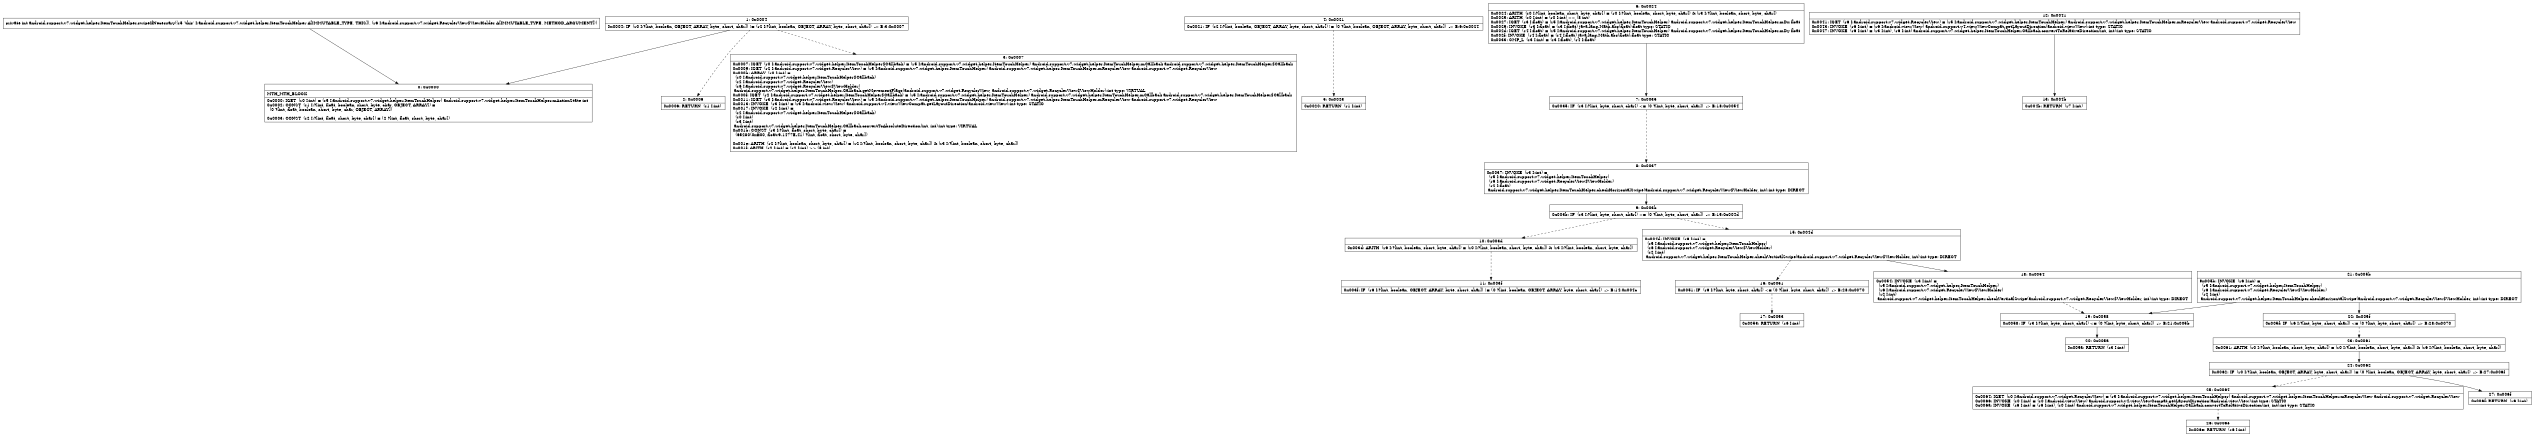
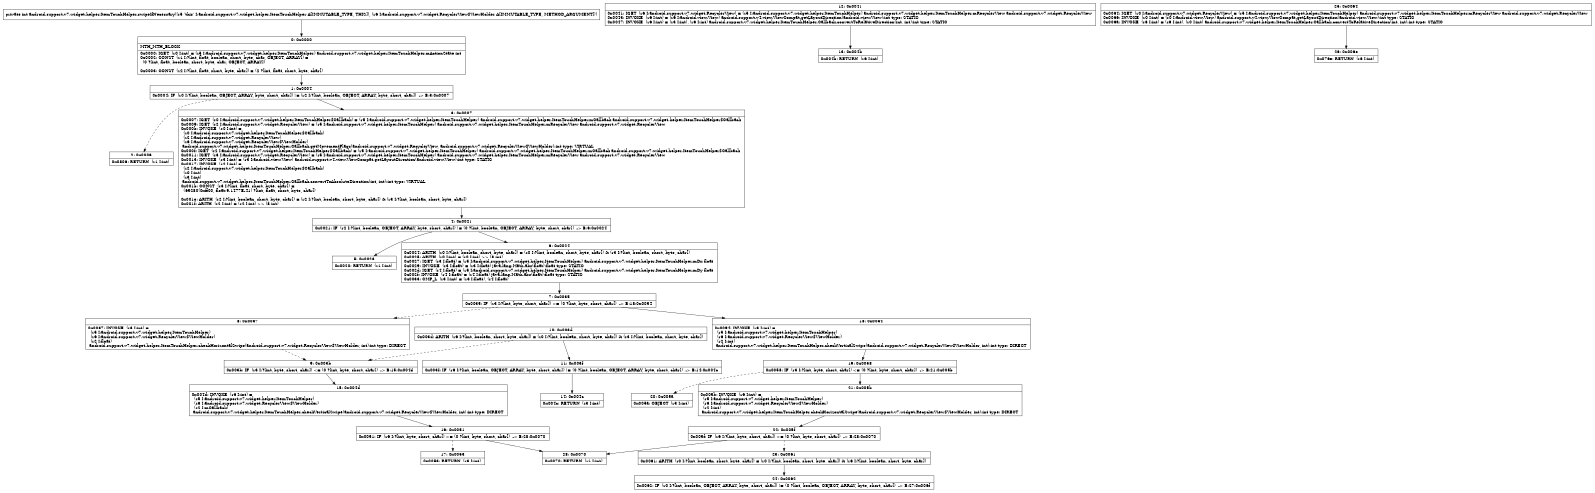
edge "1: 0x0004" -> "3: 0x0007": style dashed -> solid
edge "1: 0x0004" -> "0: 0x0000": reversed
edge "4: 0x0021" -> "5: 0x0023": style dashed -> solid
node "3: 0x0007": text "0x000b: ARRAY  (r0 I:int) =" -> "0x000b: INVOKE  (r0 I:int) ="
node "2: 0x0006": text "0x0006: RETURN  (r1 I:int)" -> "0x0806: RETURN  (r1 I:int)"
node "13: 0x004b": text "0x004b: RETURN  (r7 I:int)" -> "0x004b: RETURN  (r6 I:int)"
edge "8: 0x0037" -> "9: 0x003b": style solid -> dashed
edge "3: 0x0007" -> "4: 0x0021": added
edge "9: 0x003b" -> "15: 0x004d": style dashed -> solid
edge "9: 0x003b" -> "10: 0x003d": reversed
edge "4: 0x0021" -> "6: 0x0024": added
node "15: 0x004d": text "(r2 I:int)" -> "(r2 I:mCallback)"
edge "10: 0x003d" -> "11: 0x003f": style dashed -> solid
edge "15: 0x004d" -> "18: 0x0054": now "7: 0x0035" -> "18: 0x0054"
edge "15: 0x004d" -> "16: 0x0051": style dashed -> solid
node "18: 0x0054": text "0x0054: INVOKE  (r3 I:int) =" -> "0x0094: INVOKE  (r3 I:int) ="
node "21: 0x005b": text "9x005b: INVOKE  (r6 I:int) =" -> "0x005b: INVOKE  (r6 I:int) ="
edge "18: 0x0054" -> "19: 0x0058": style dashed -> solid
edge "21: 0x005b" -> "19: 0x0058": reversed
node "17: 0x0053": text "0x0053: RETURN  (r6 I:int)" -> "0x0053: RETURN  (r3 I:int)"
edge "19: 0x0058" -> "20: 0x005a": style solid -> dashed
node "20: 0x005a": text "0x005a: RETURN  (r3 I:int)" -> "0x005a: OBJECT  (r3 I:int)"
edge "24: 0x0062" -> "25: 0x0064": removed
node "27: 0x006f": removed
node "14: 0x004c": added
edge "25: 0x0064" -> "26: 0x006e": style dashed -> solid
node "26: 0x006e": text "0x006e: RETURN  (r6 I:int)" -> "0x076e: RETURN  (r6 I:int)"
node "28: 0x0070": added
